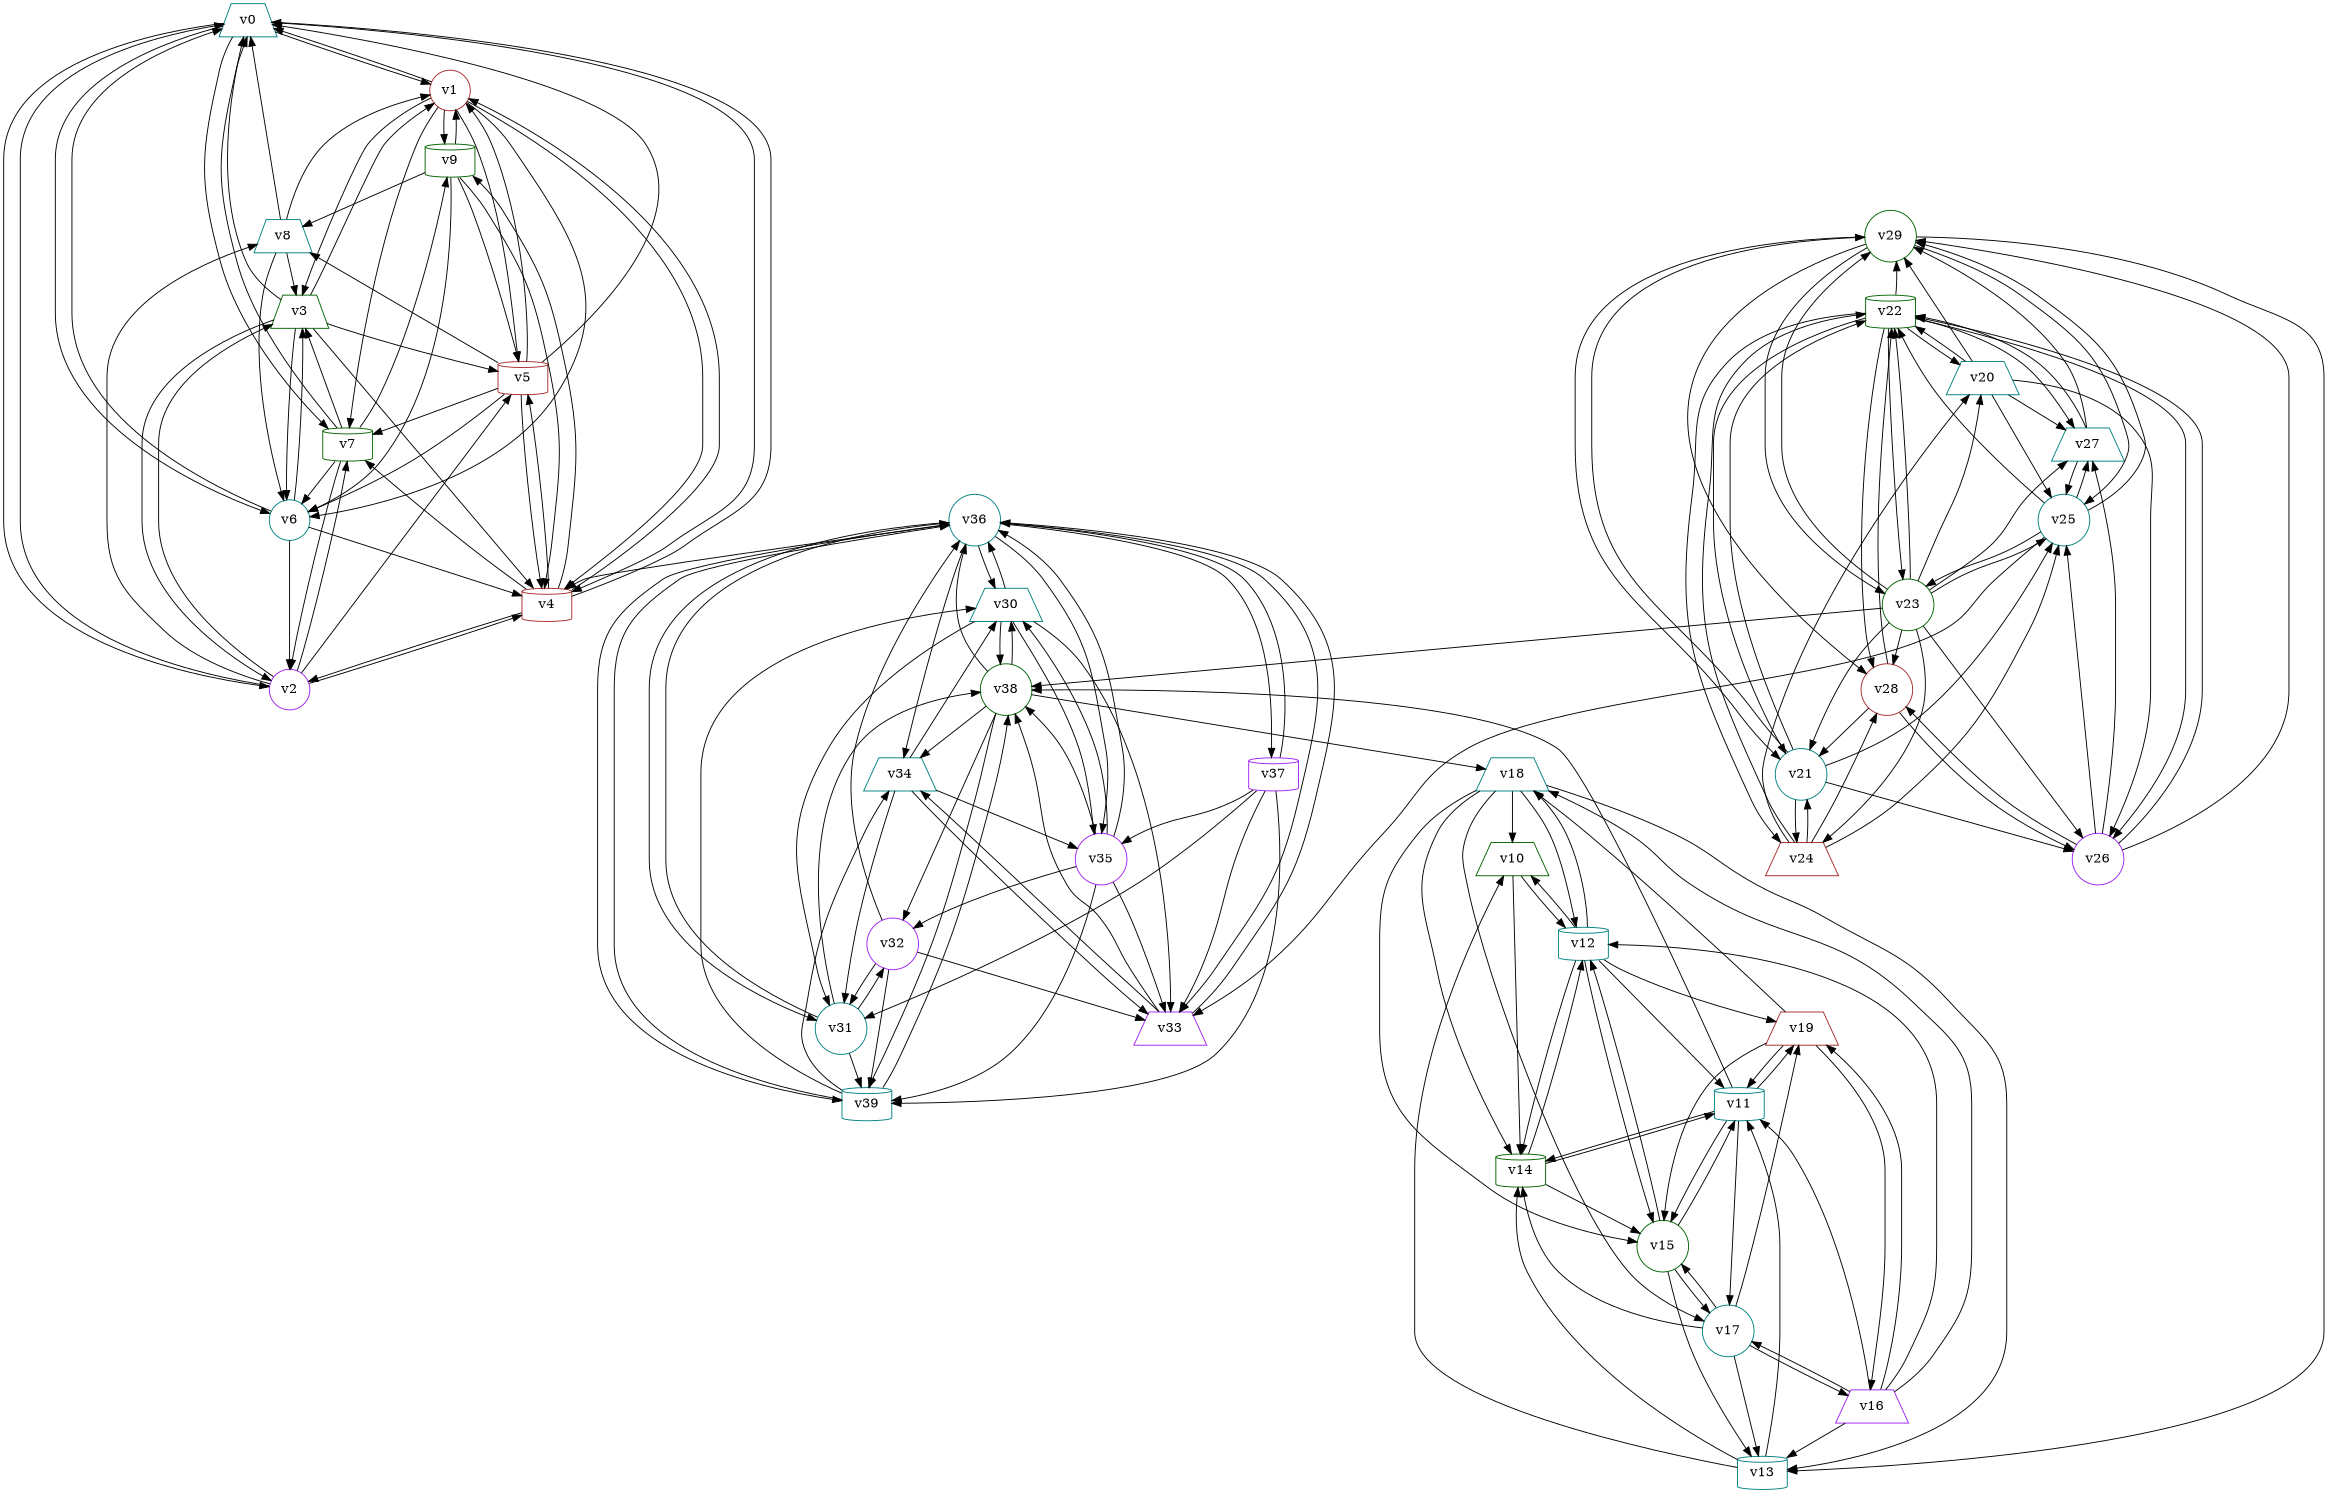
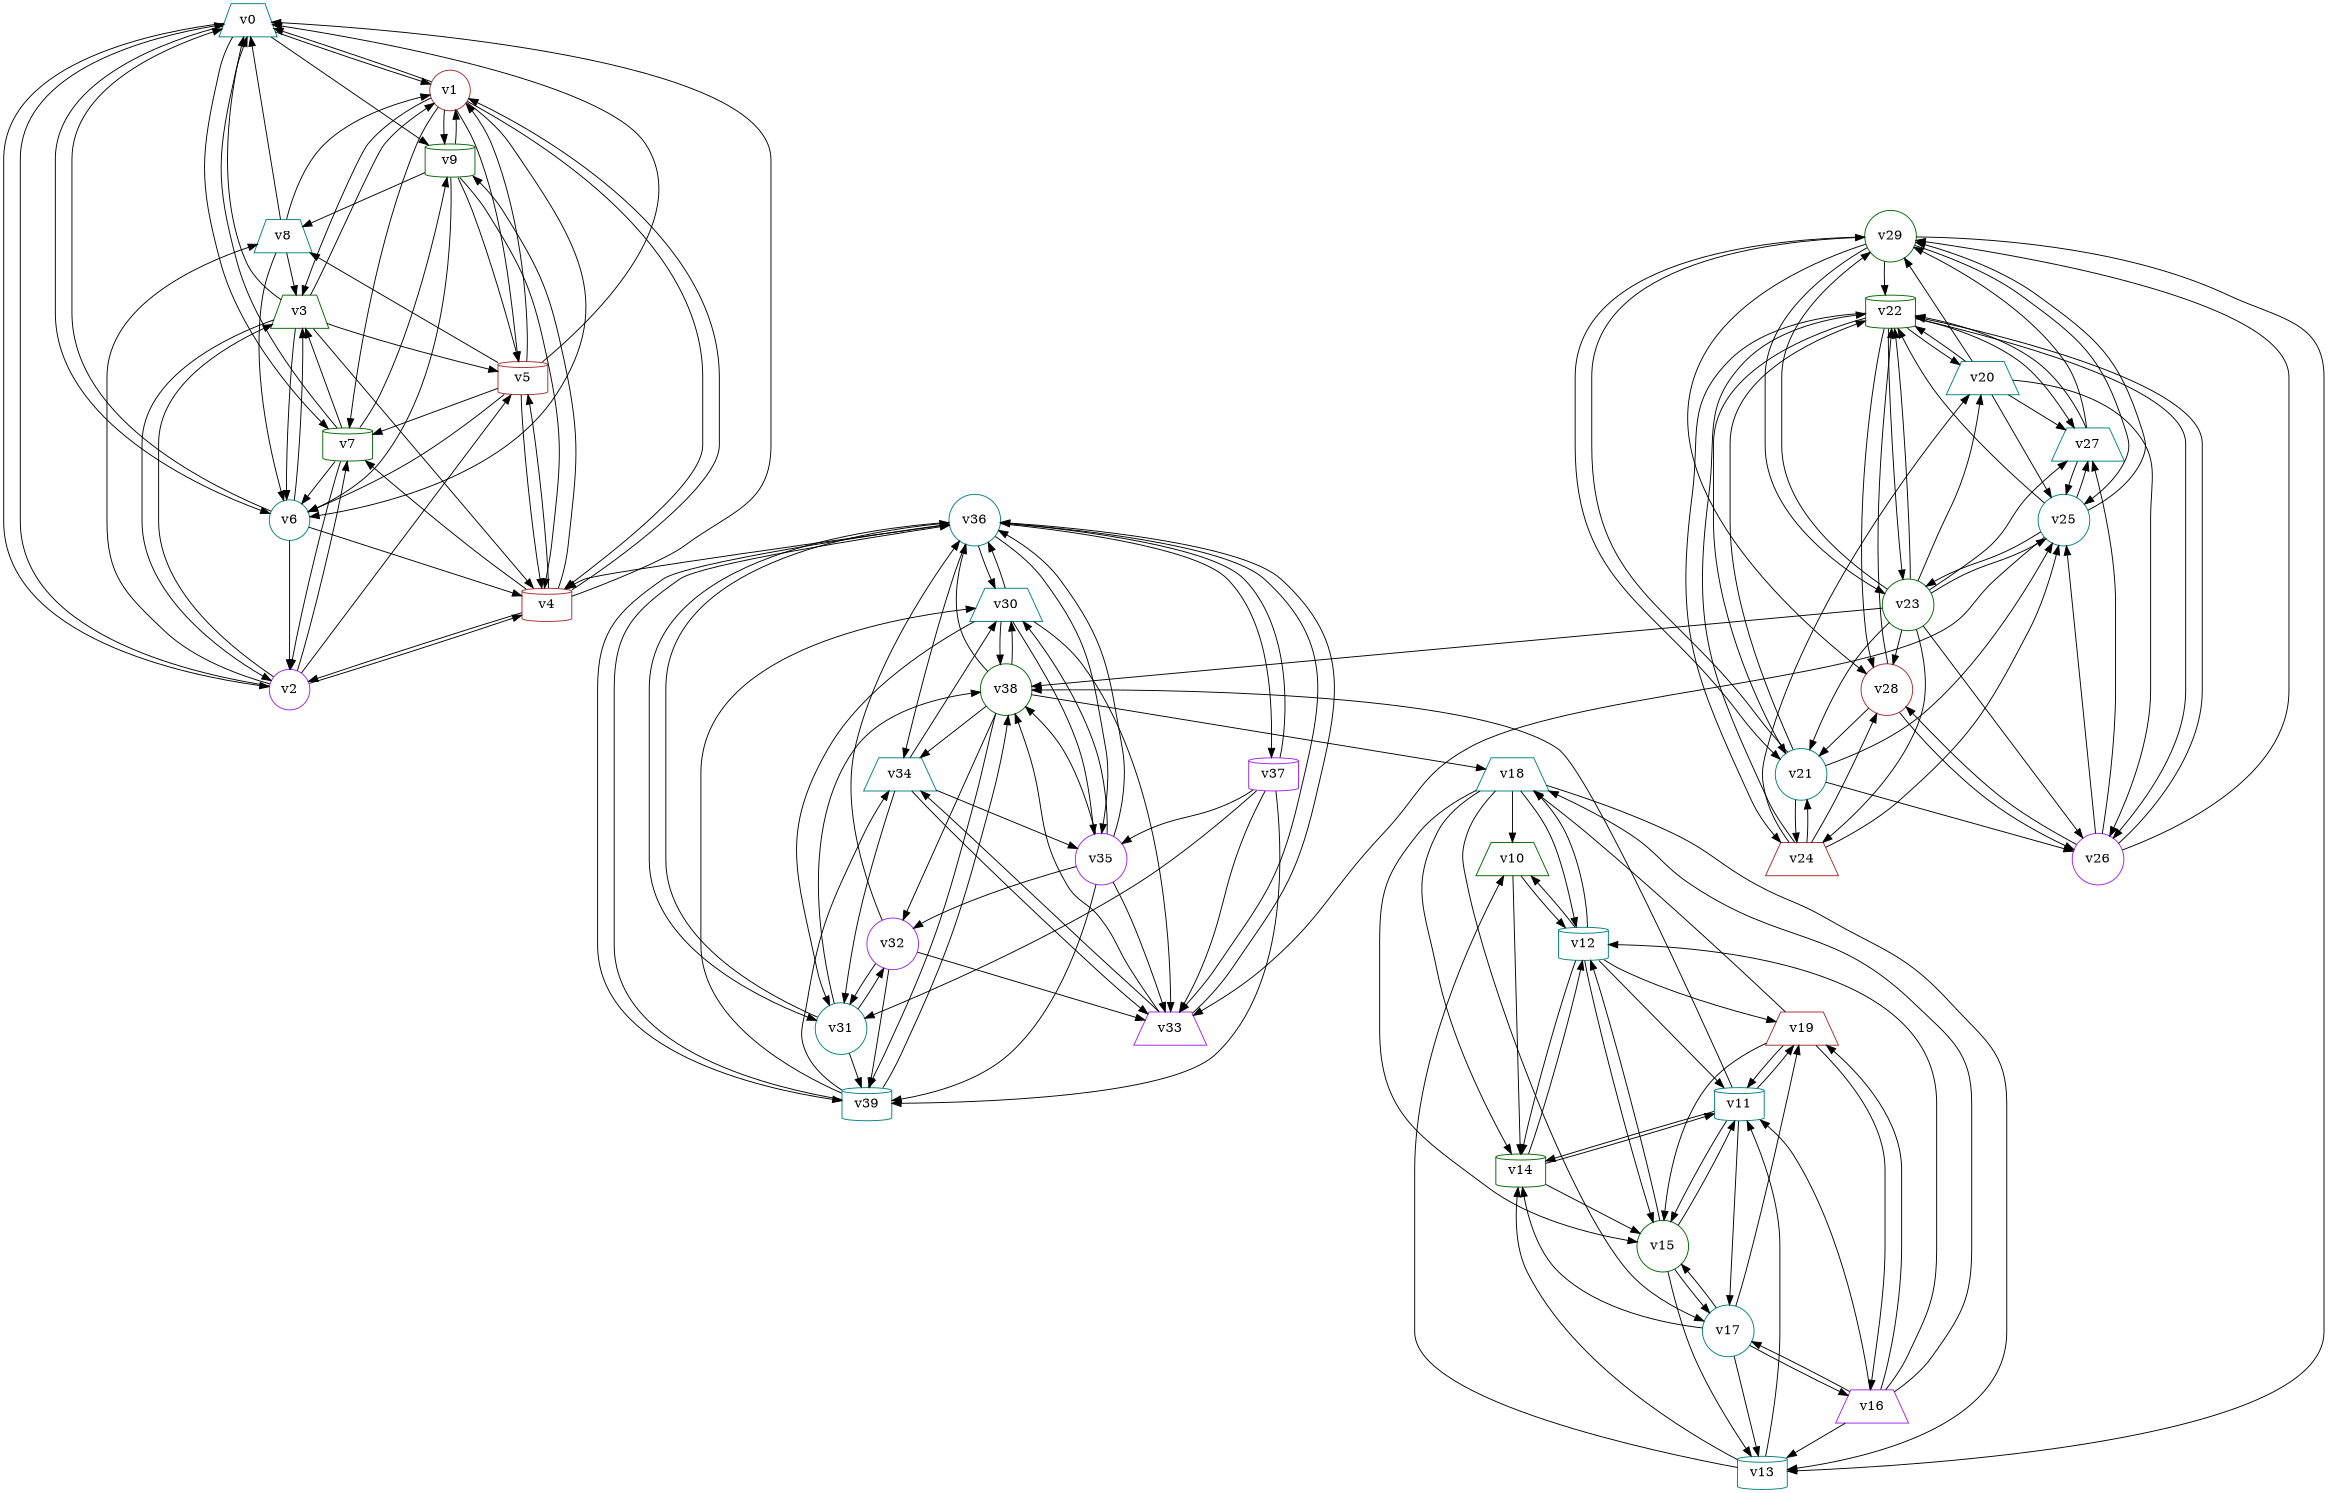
edge "v0" -> "v4": now "v0" -> "v9"
edge "v22" -> "v29": reversed
